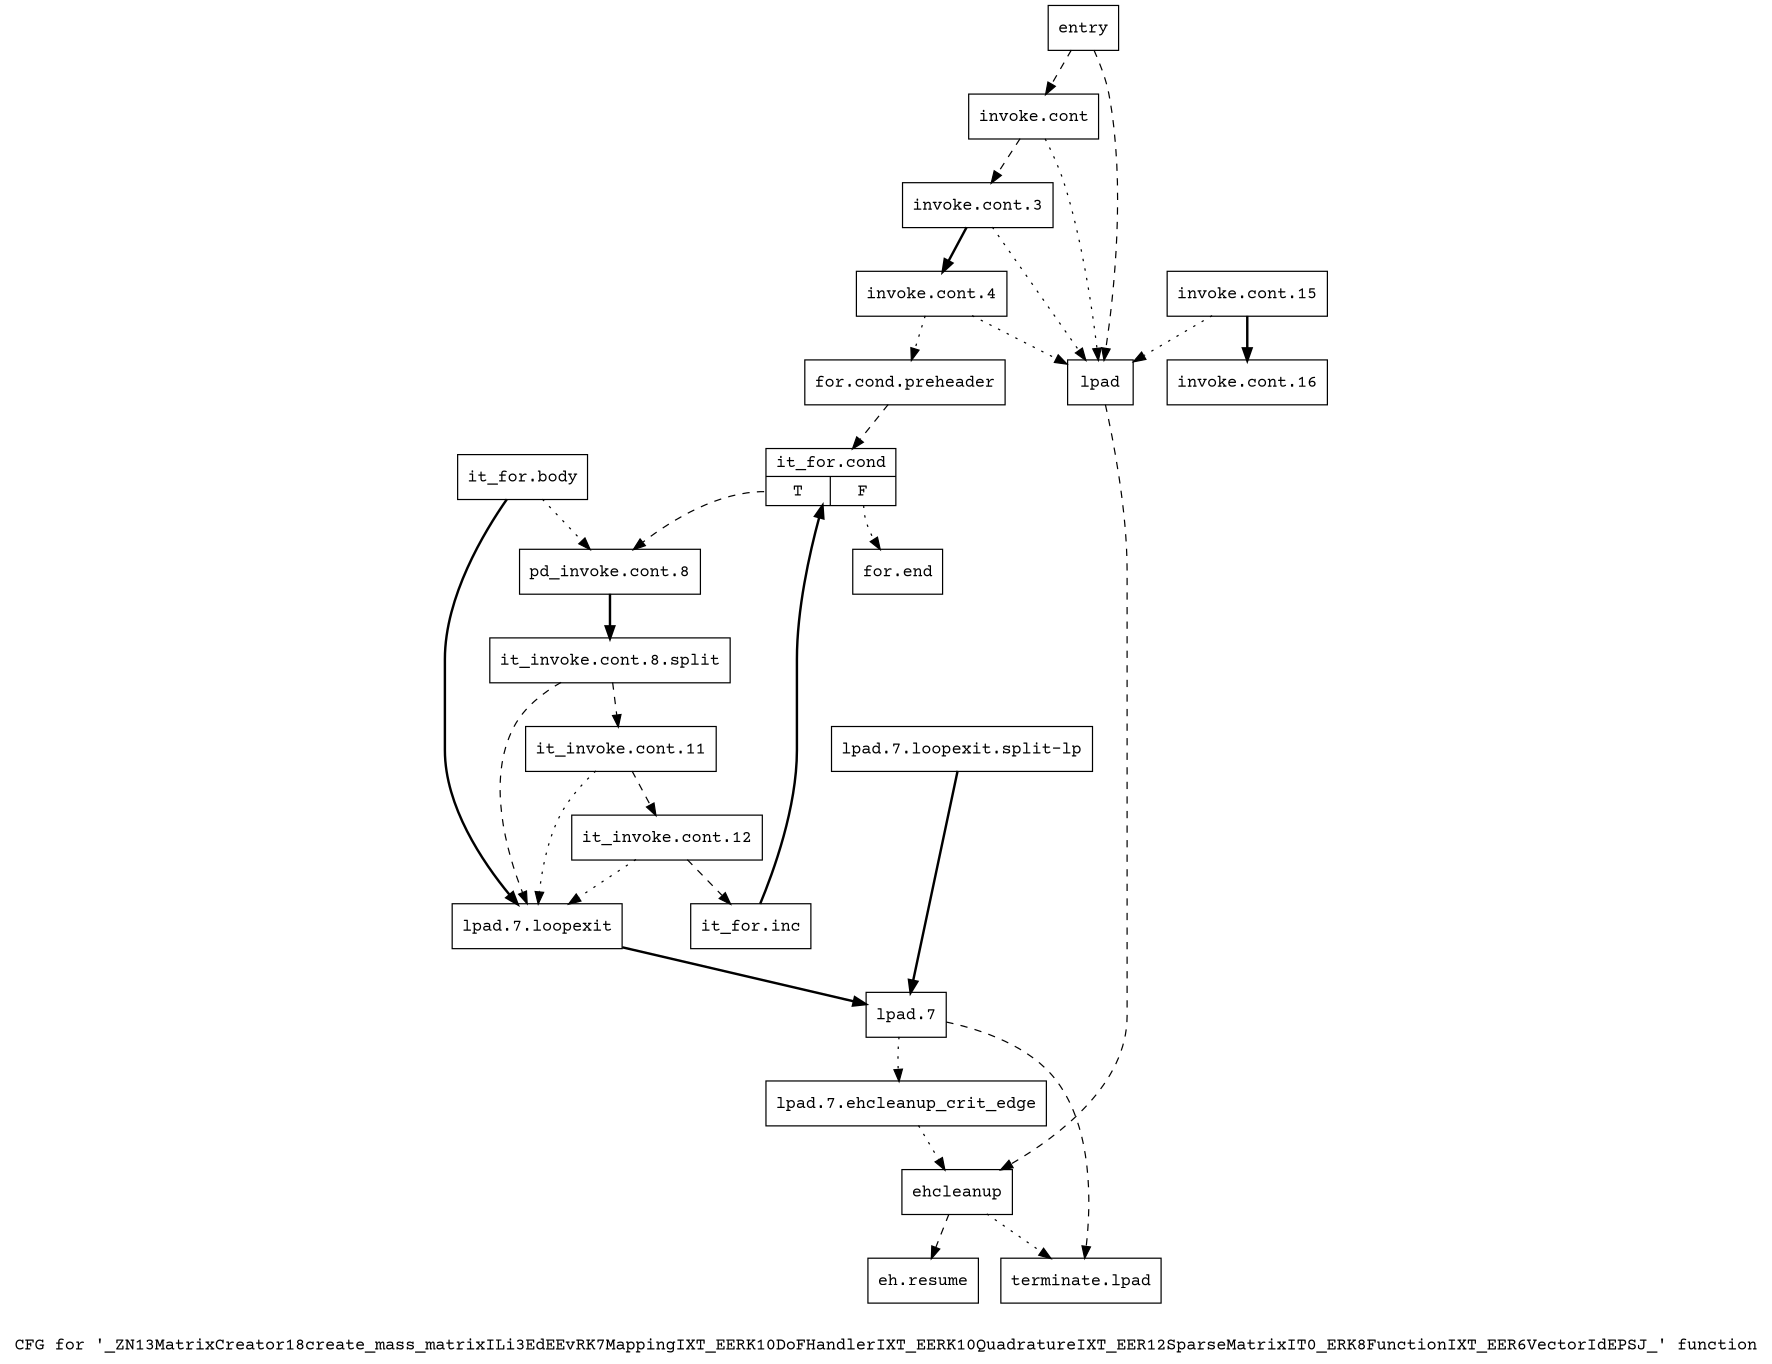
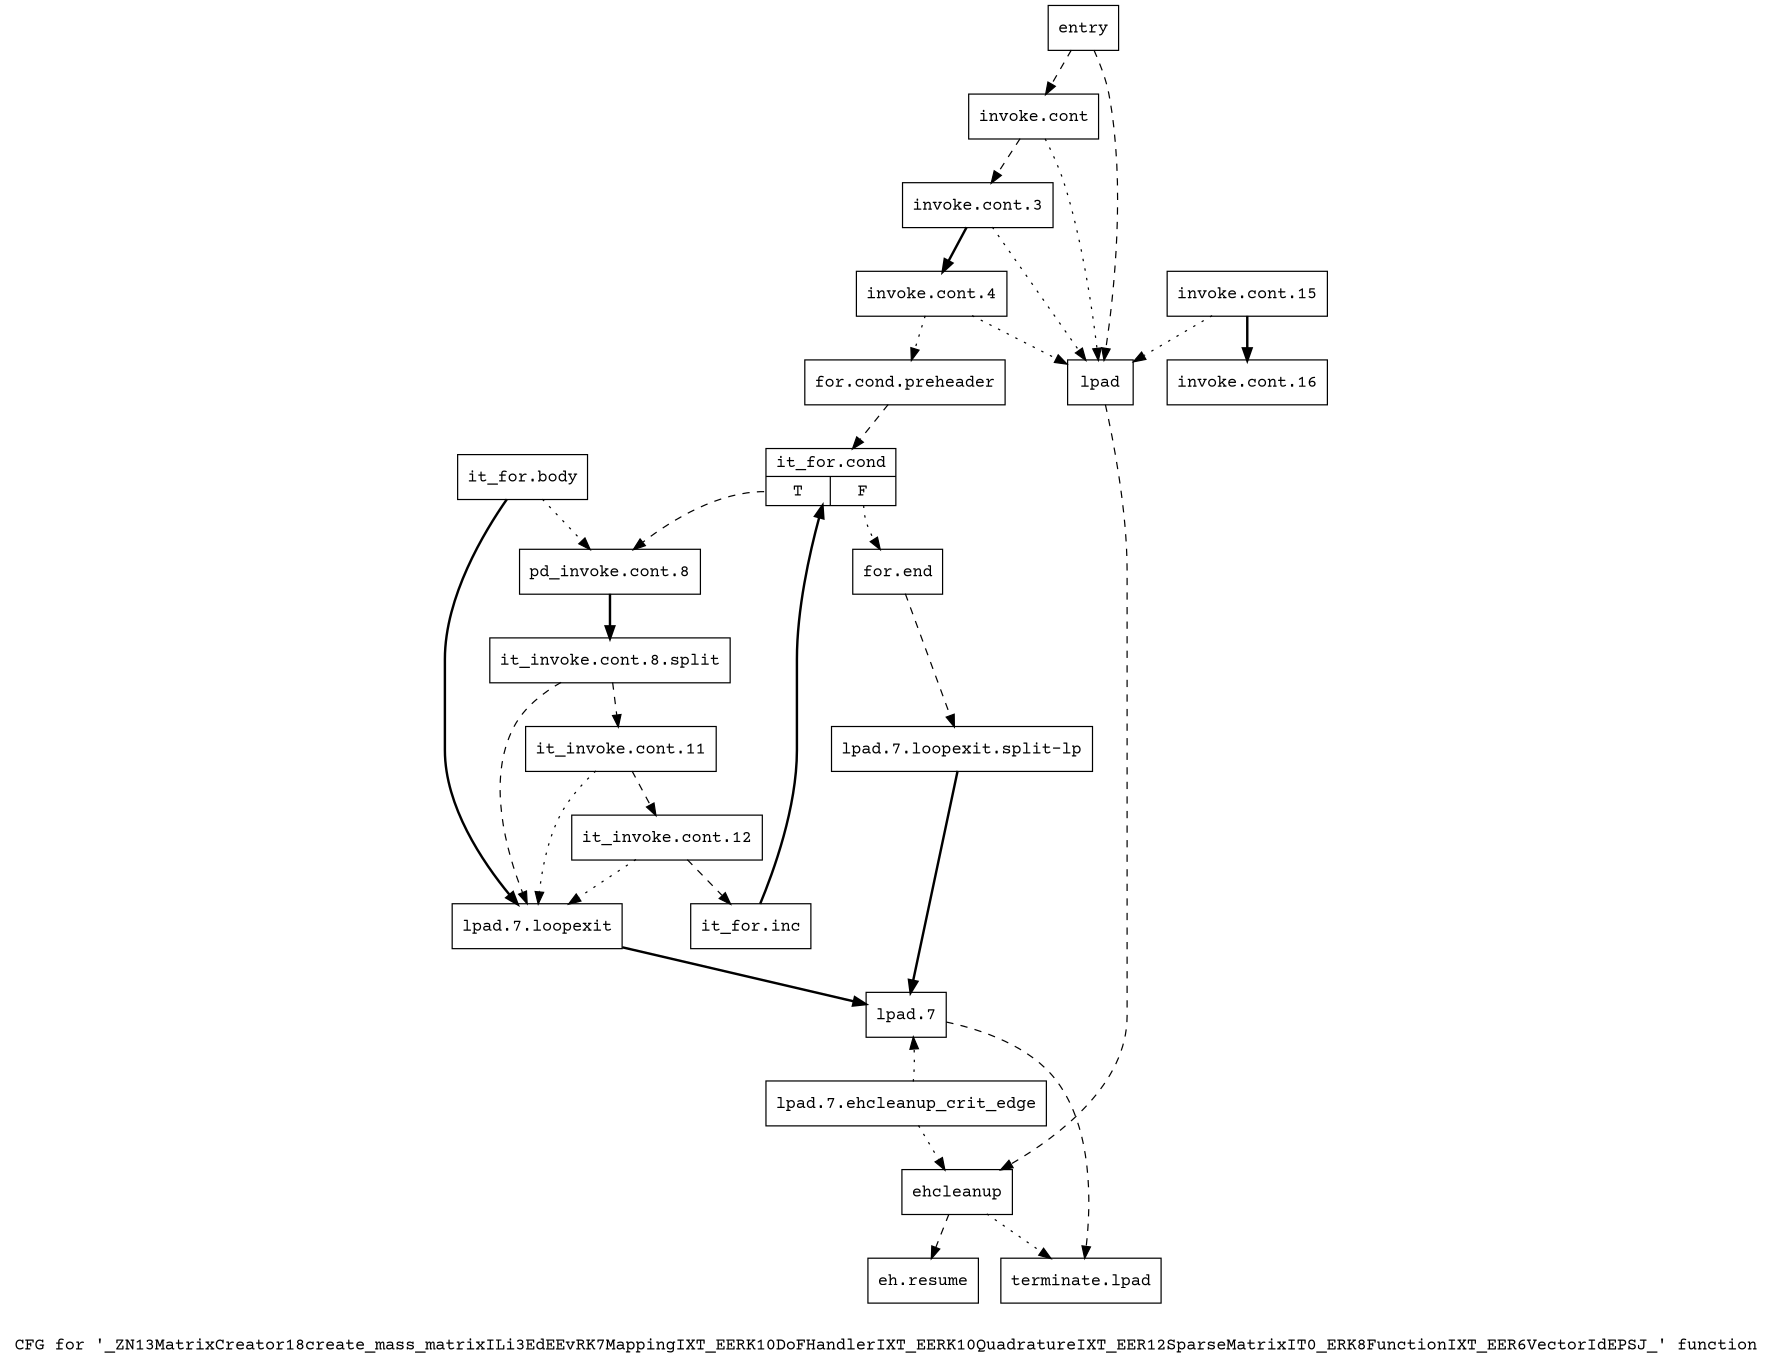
edge "for.end" -> "lpad.7.loopexit.split-lp": added
edge "lpad.7" -> "lpad.7.ehcleanup_crit_edge": reversed
